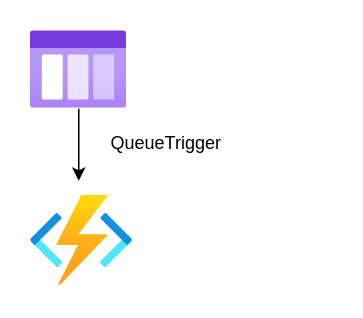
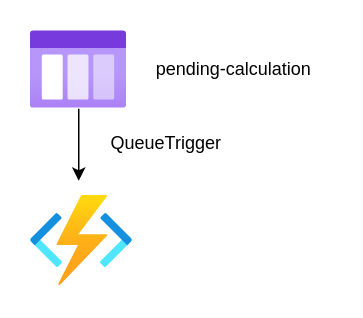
node "pending-calculation": added
